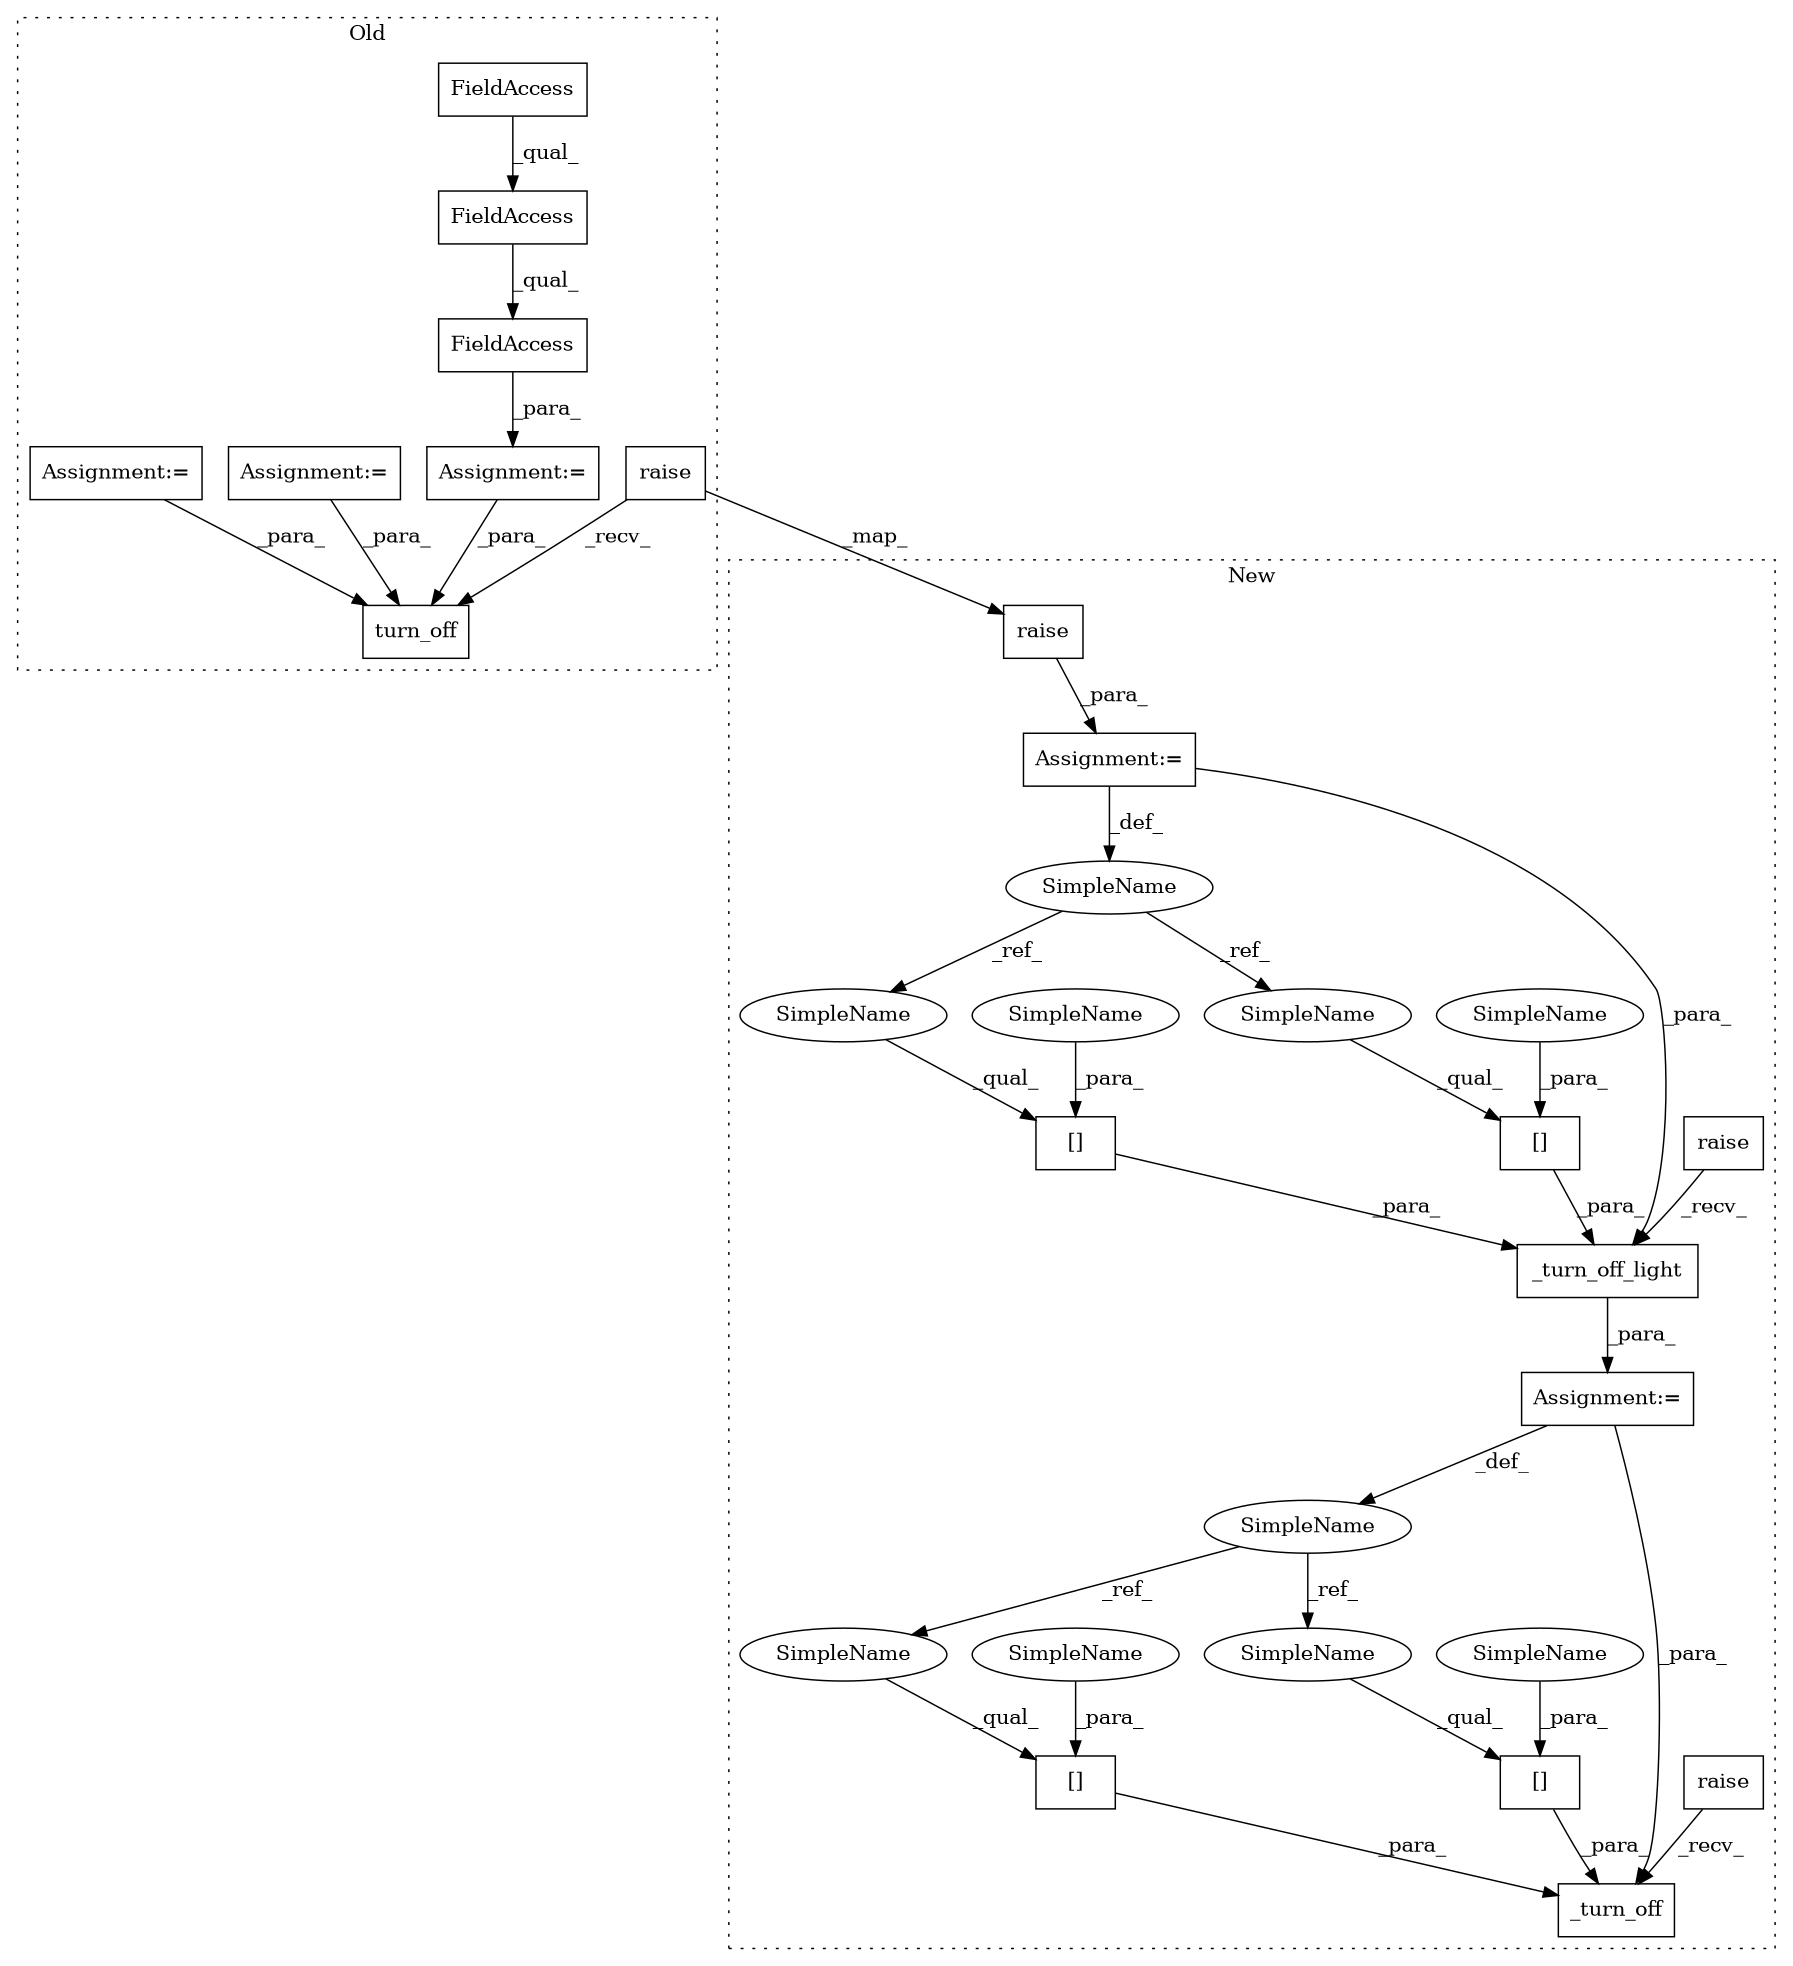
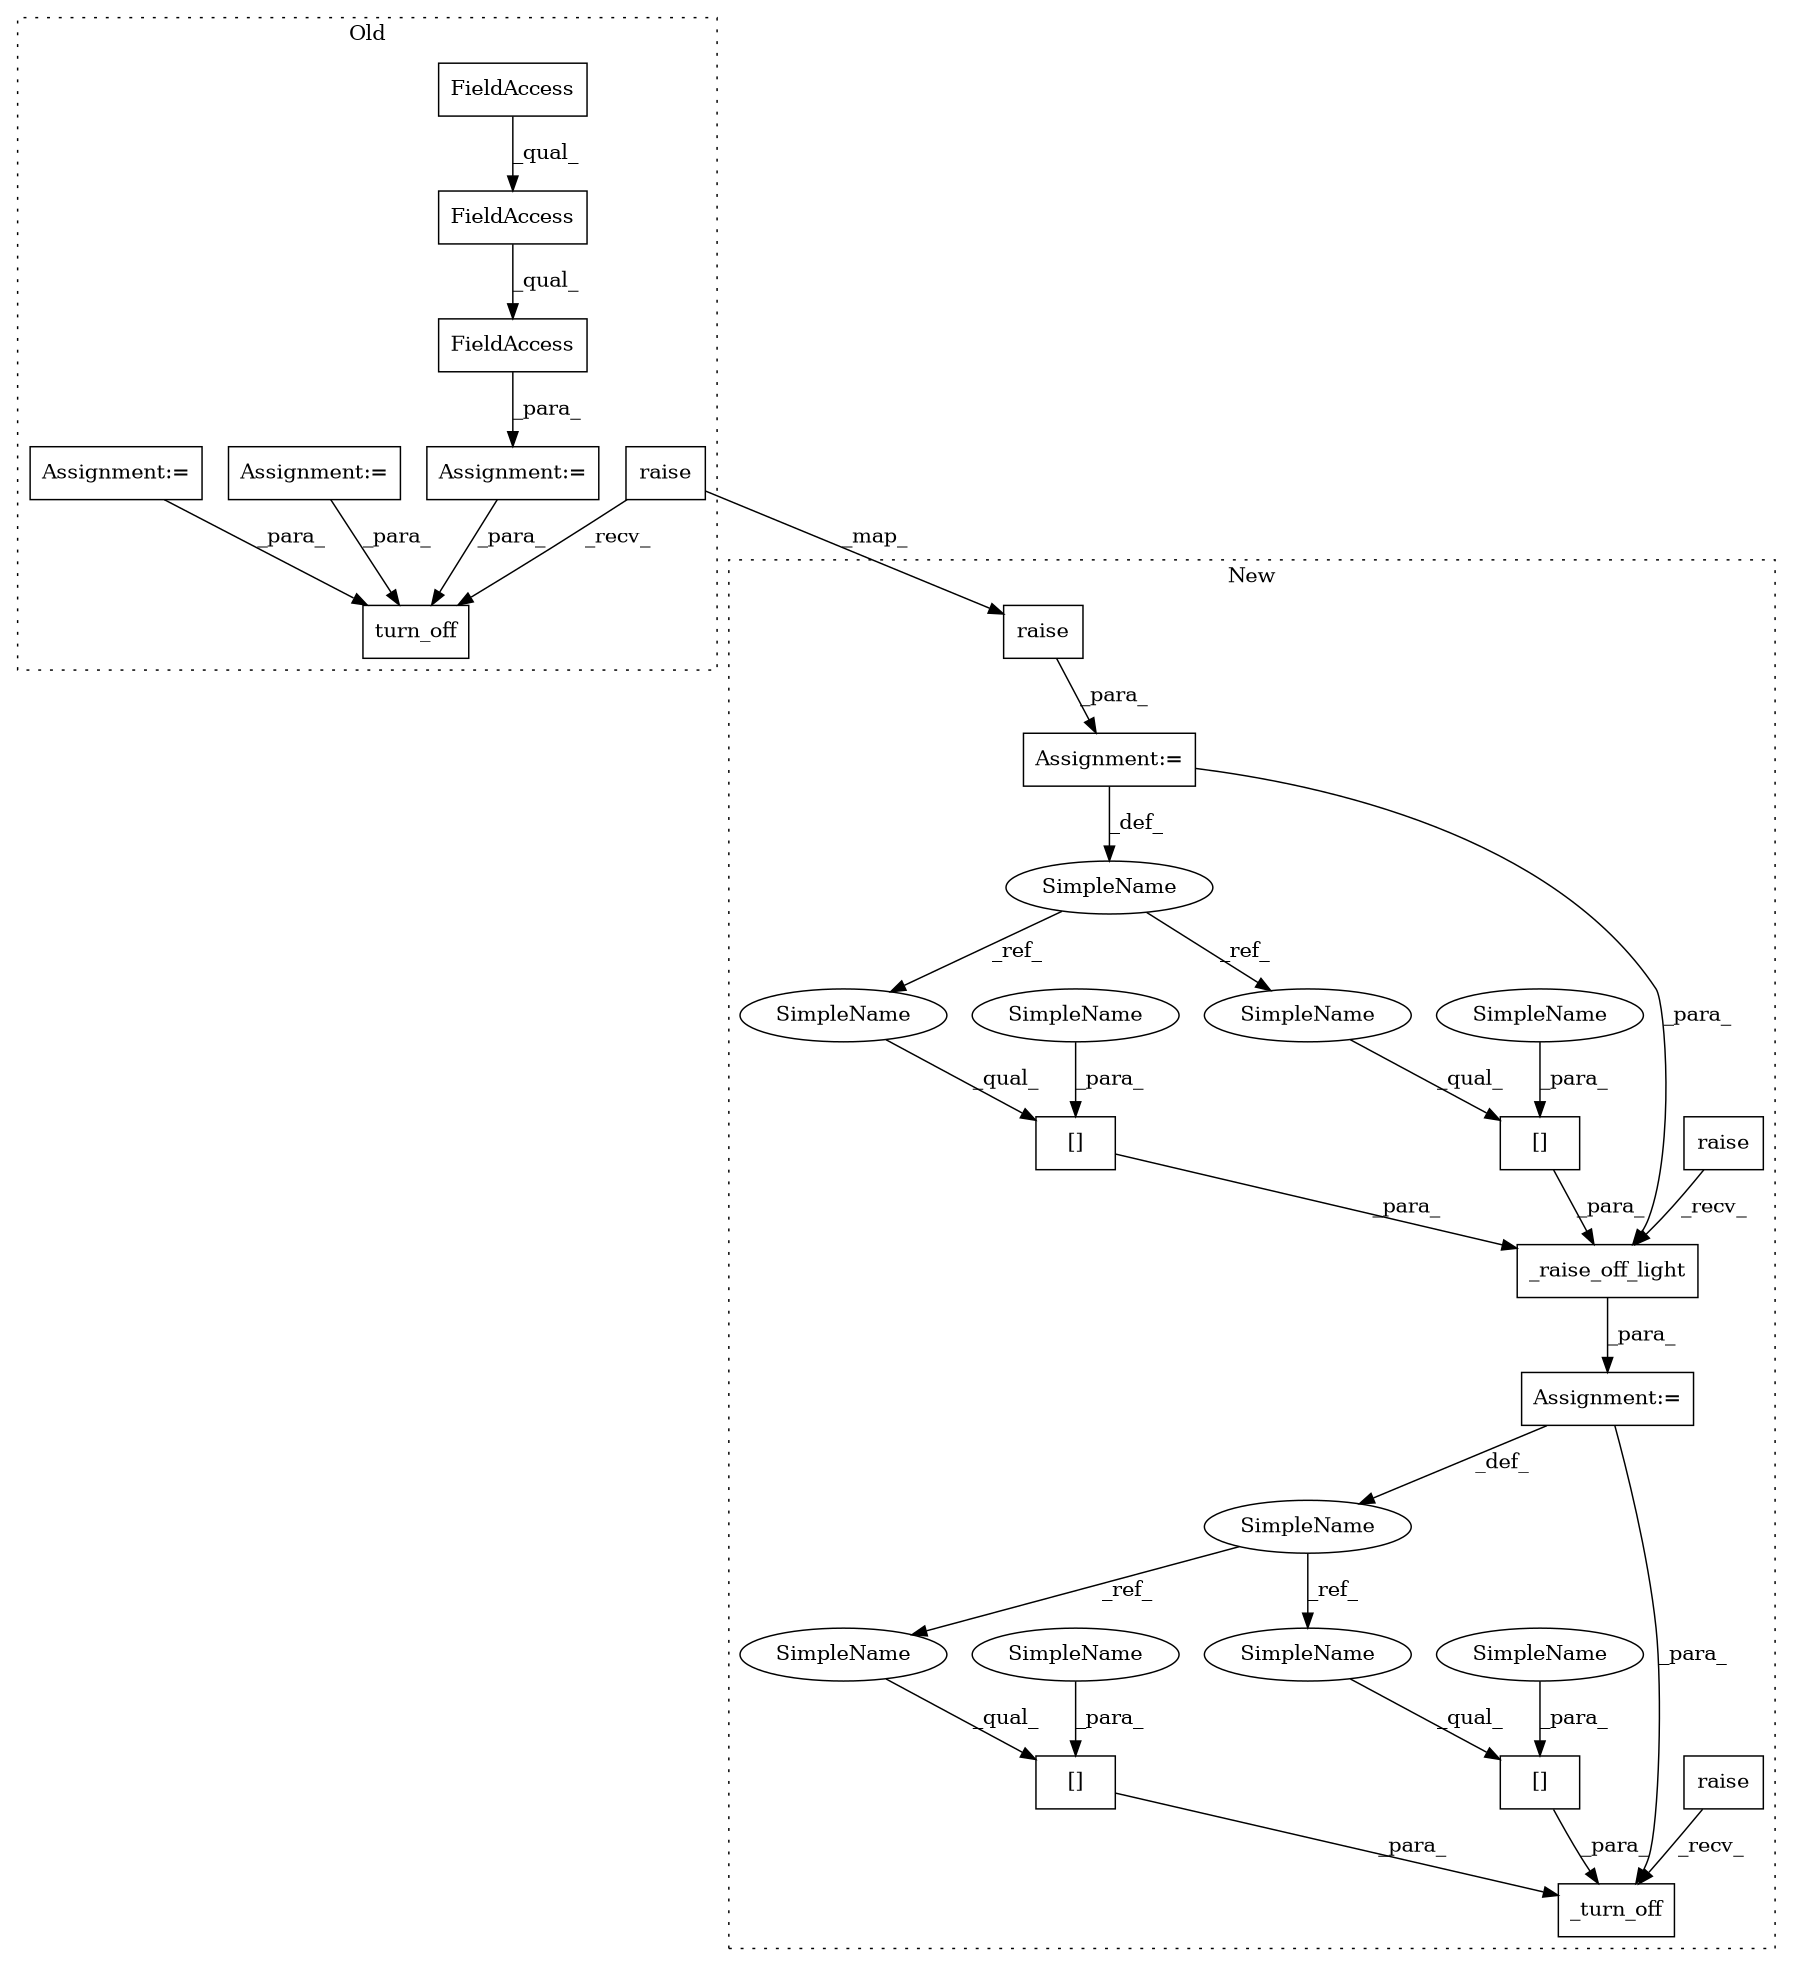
node "_turn_off_light": label "_turn_off_light" -> "_raise_off_light"
